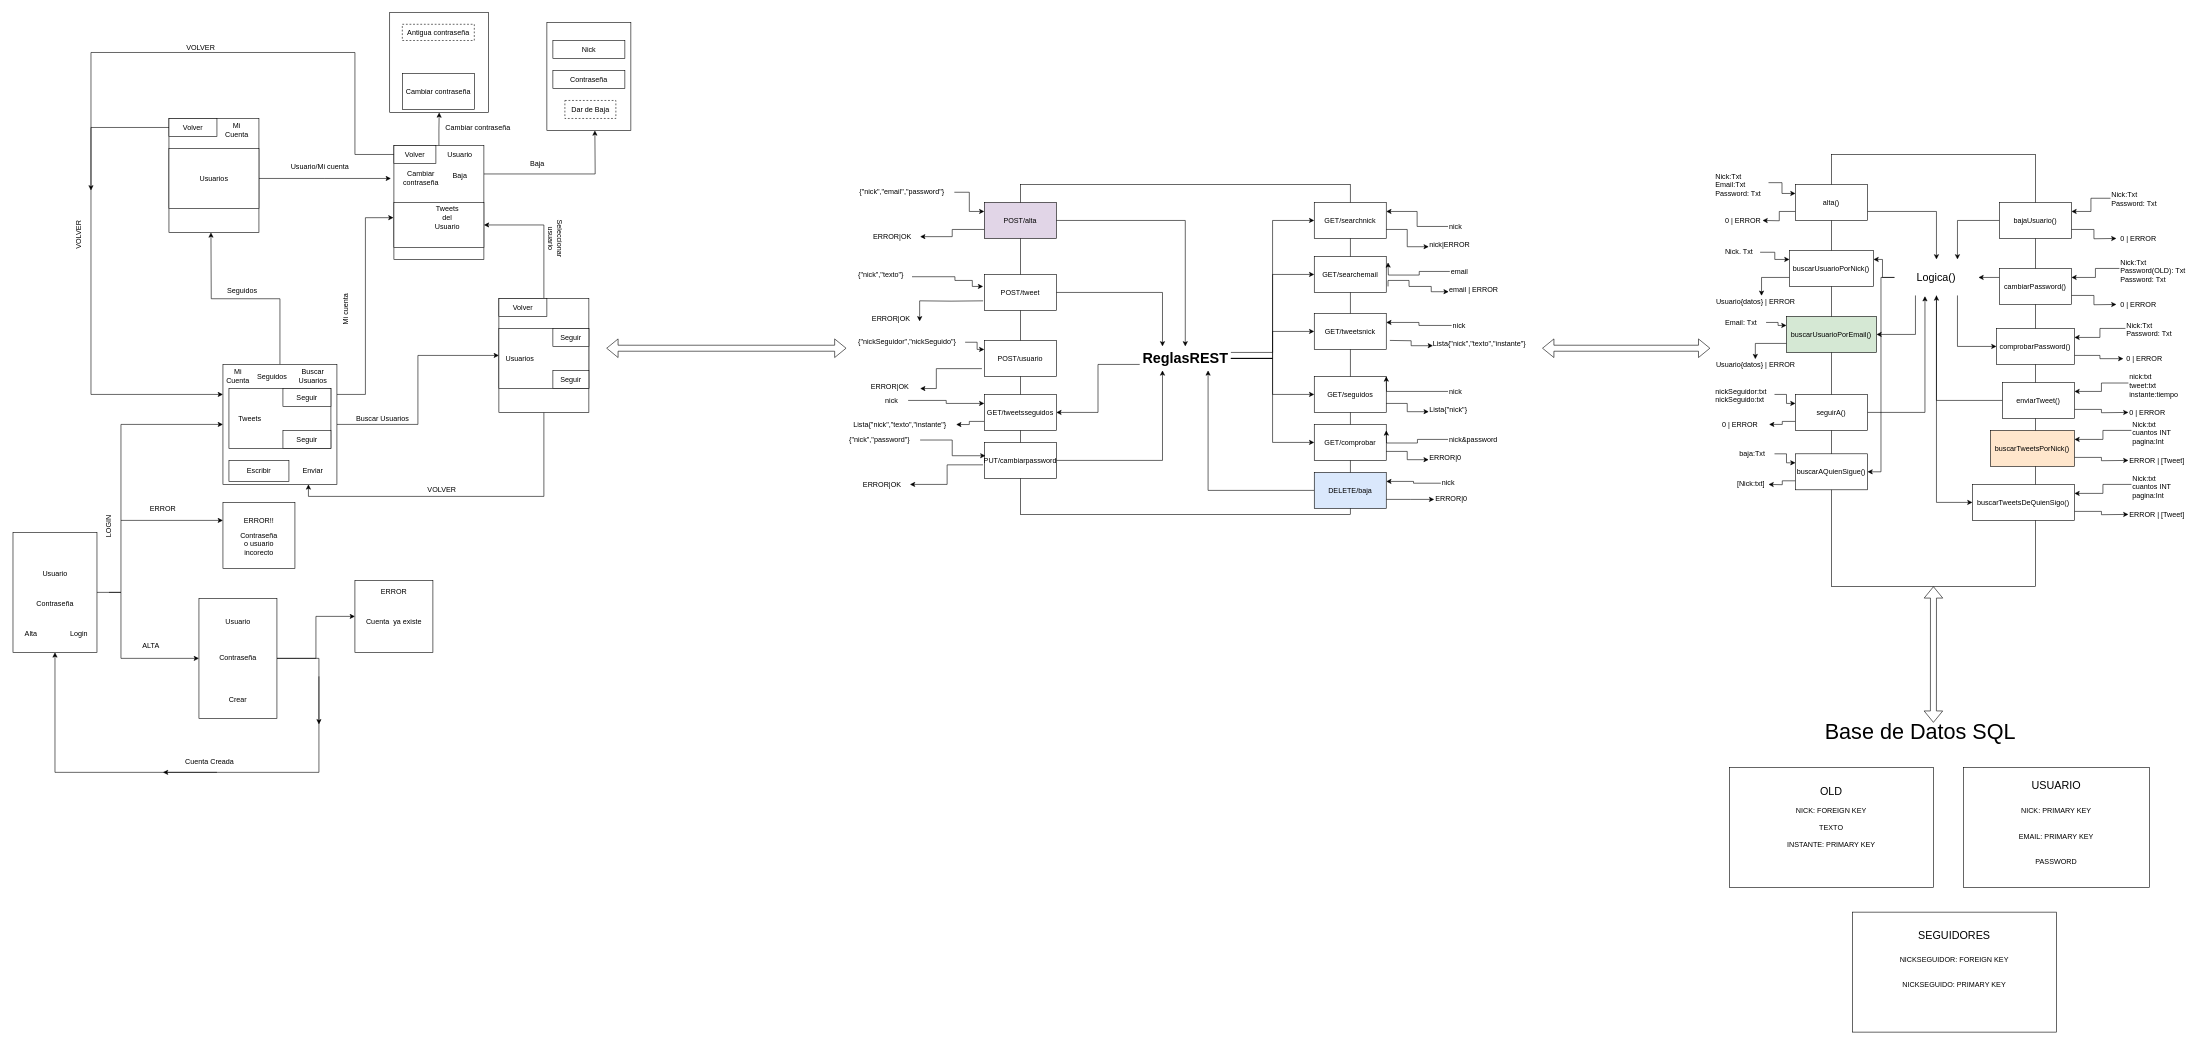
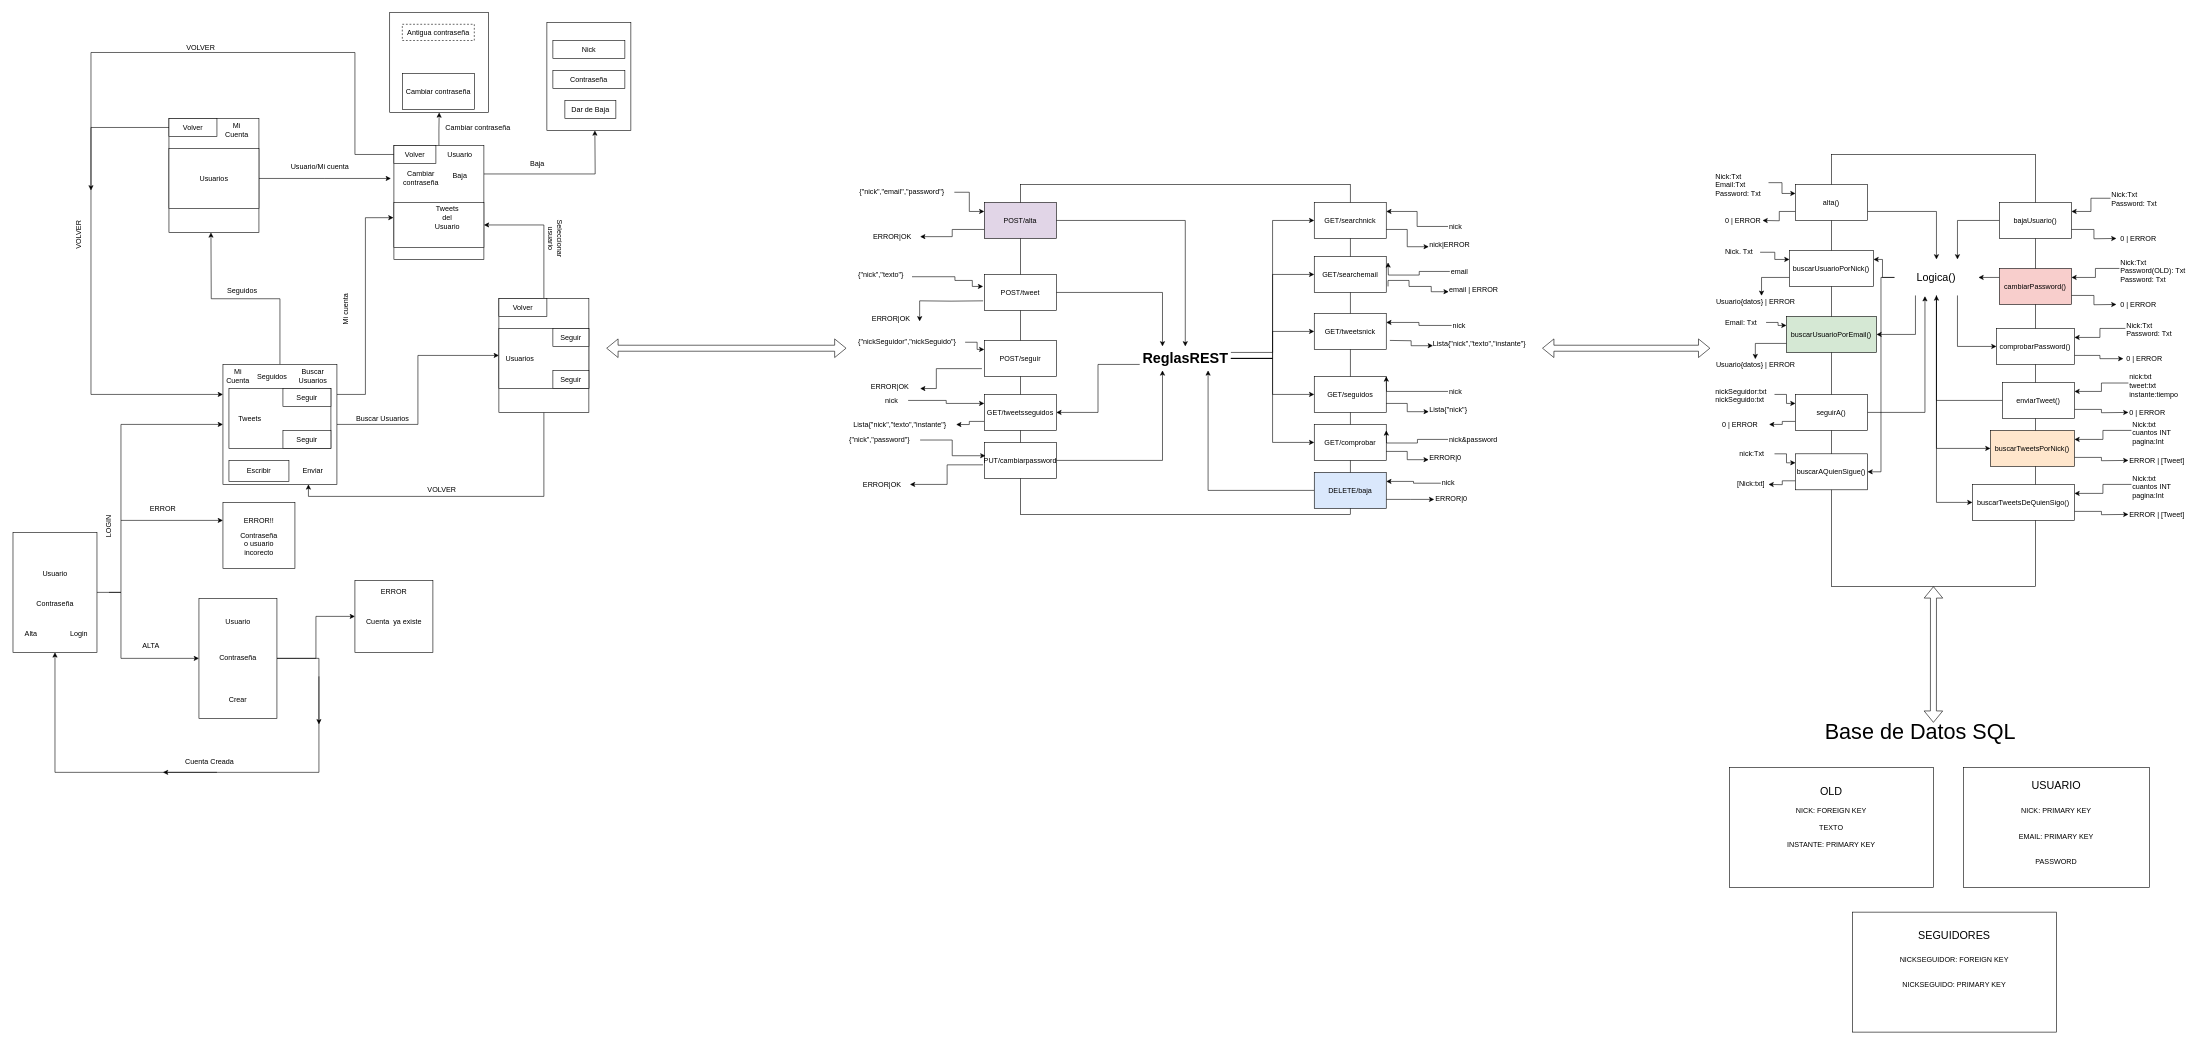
node "Dar de Baja": style dashed -> solid
node "cambiarPassword()": fillcolor #ffffff -> #f8cecc
node "POST/usuario": label "POST/usuario" -> "POST/seguir"
edge "Logica()" -> "buscarTweetsPorNick()": added
node "baja:Txt": label "baja:Txt" -> "nick:Txt"
